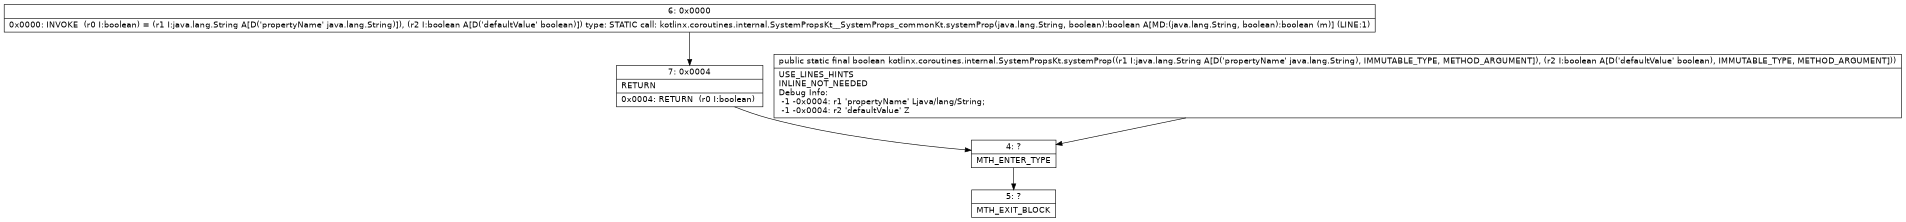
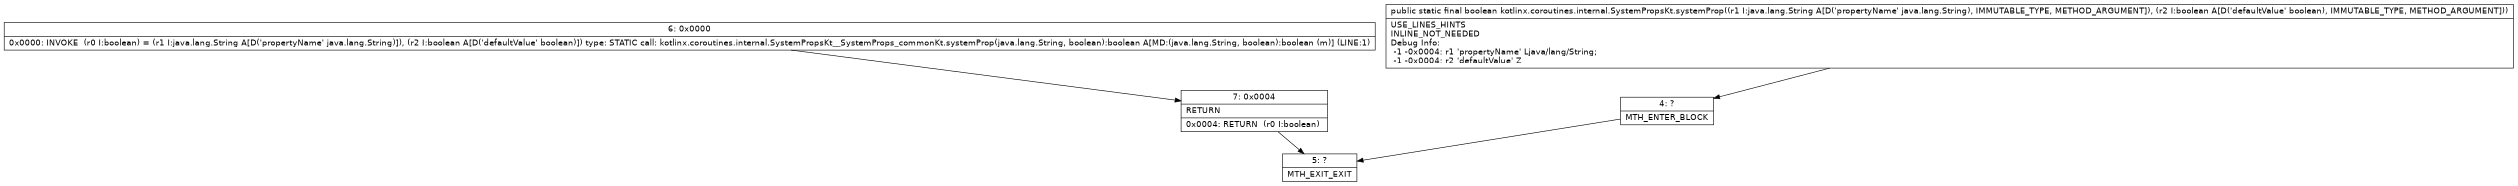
edge "7: 0x0004" -> "4: ?": now "7: 0x0004" -> "5: ?"
node "4: ?": text "MTH_ENTER_TYPE" -> "MTH_ENTER_BLOCK"
node "5: ?": text "MTH_EXIT_BLOCK" -> "MTH_EXIT_EXIT"
